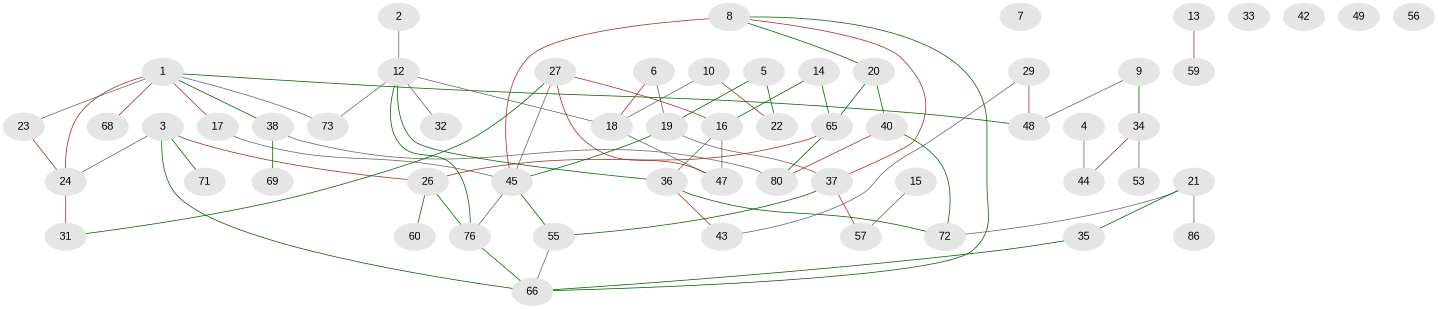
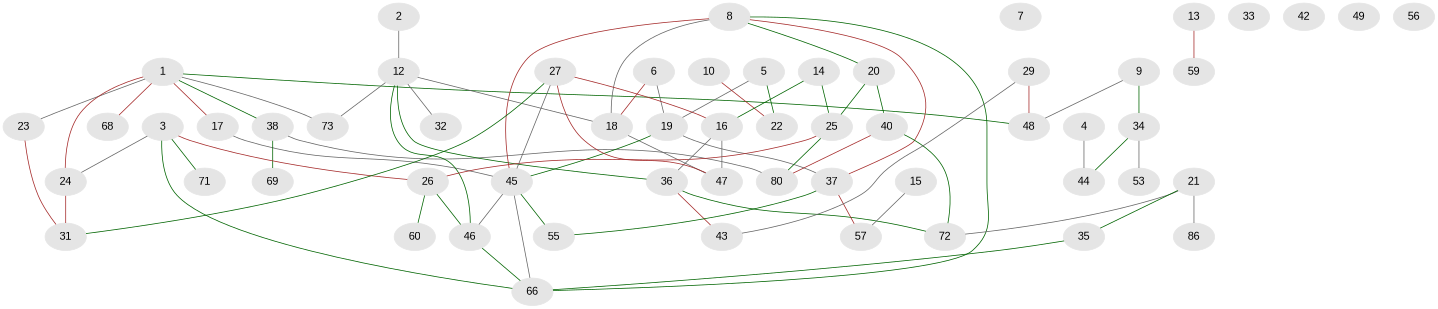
edge "5" -- "19": color darkgreen -> gray40
edge "10" -- "18": now "8" -- "18"
node "65": label "65" -> "25"
edge "23" -- "24": now "23" -- "31"
edge "34" -- "44": color brown -> darkgreen
node "76": label "76" -> "46"
edge "55" -- "66": now "45" -- "66"
